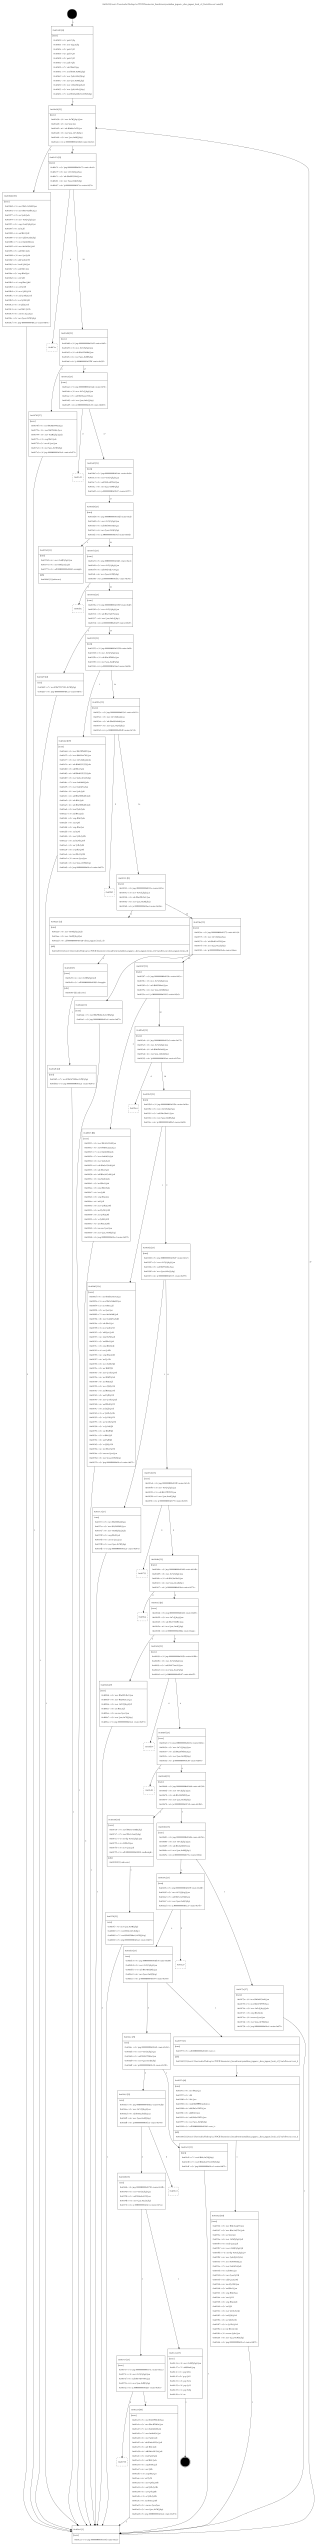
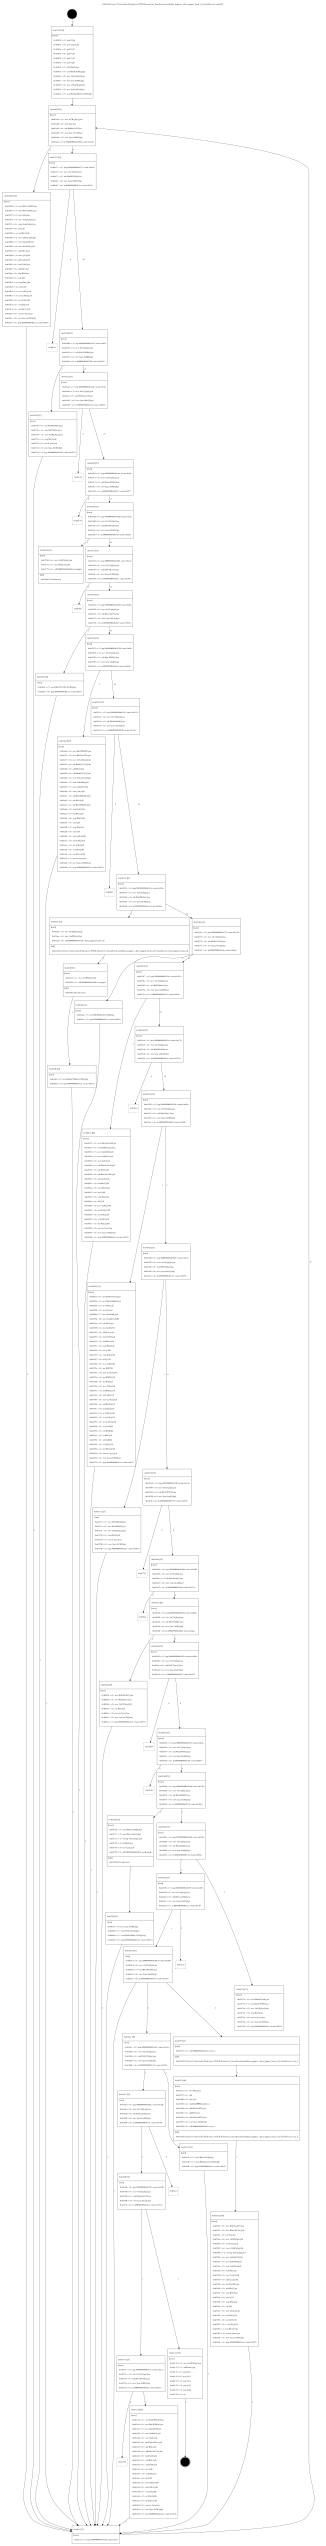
node "0x401b57": added
edge "0x40173a [27]" -> "0x401ca1 [5]": now "0x4016b3 [25]" -> "0x401ca1 [5]"
